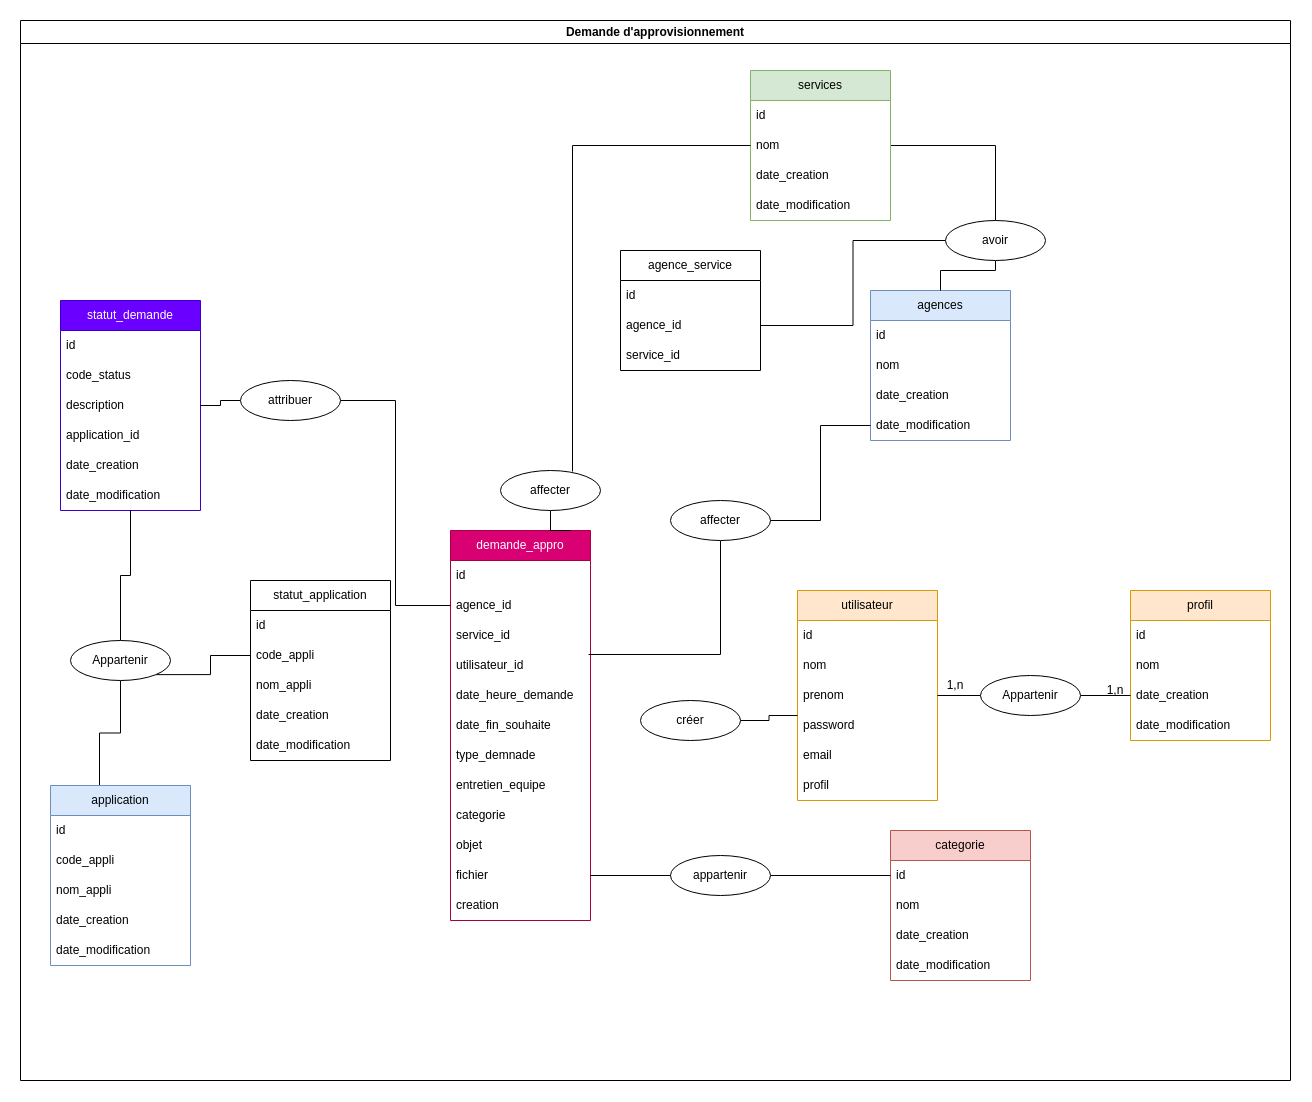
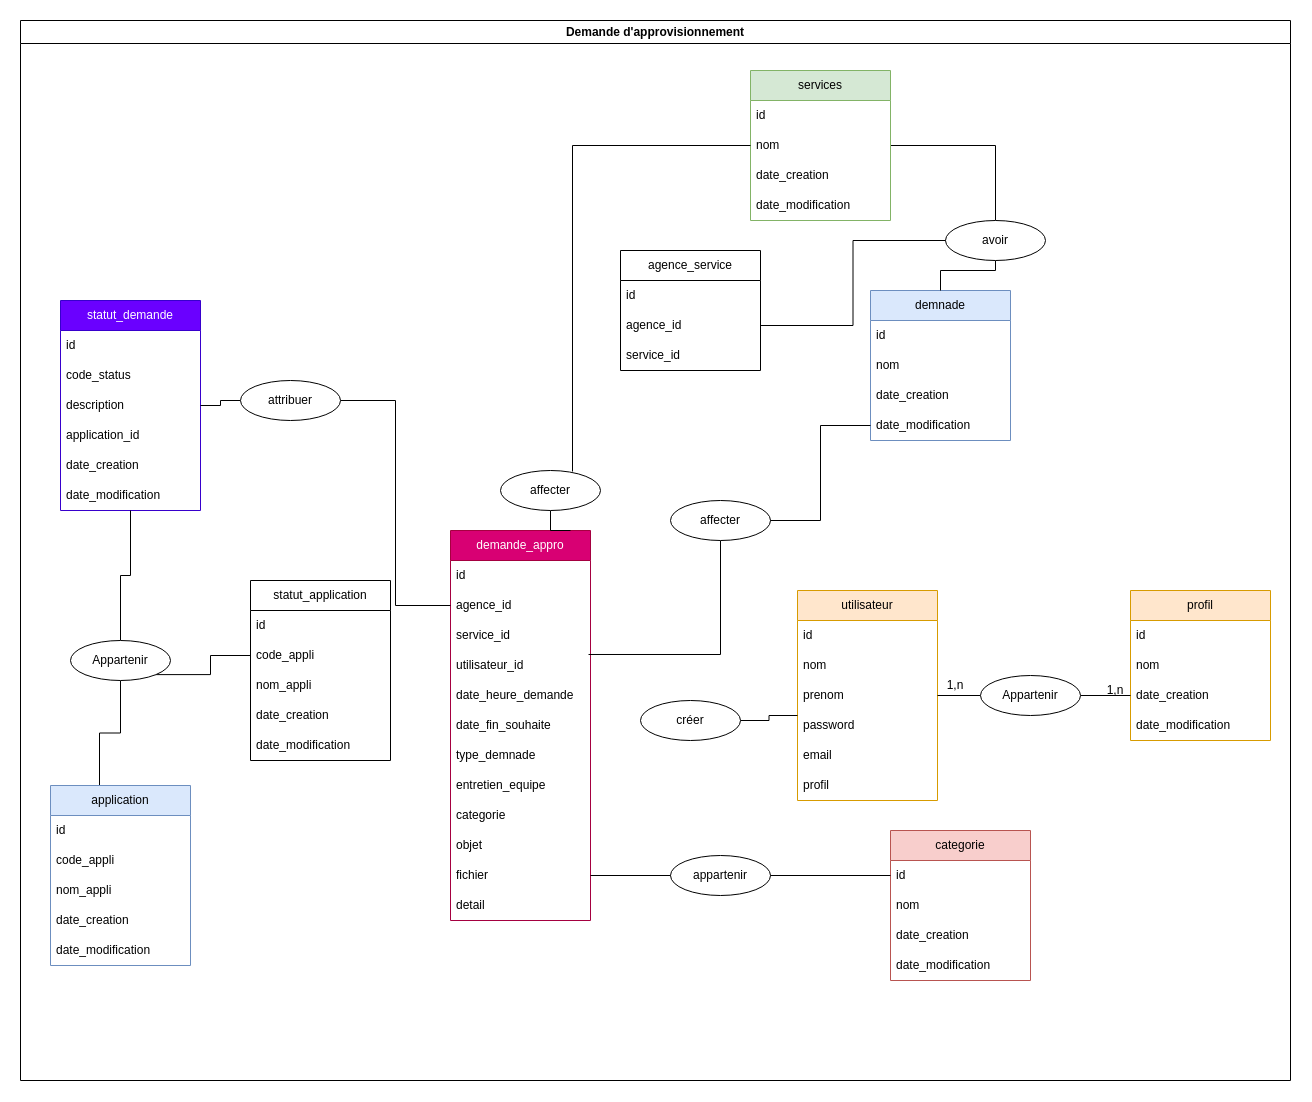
node "agences": label "agences" -> "demnade"
node "creation": label "creation" -> "detail"
